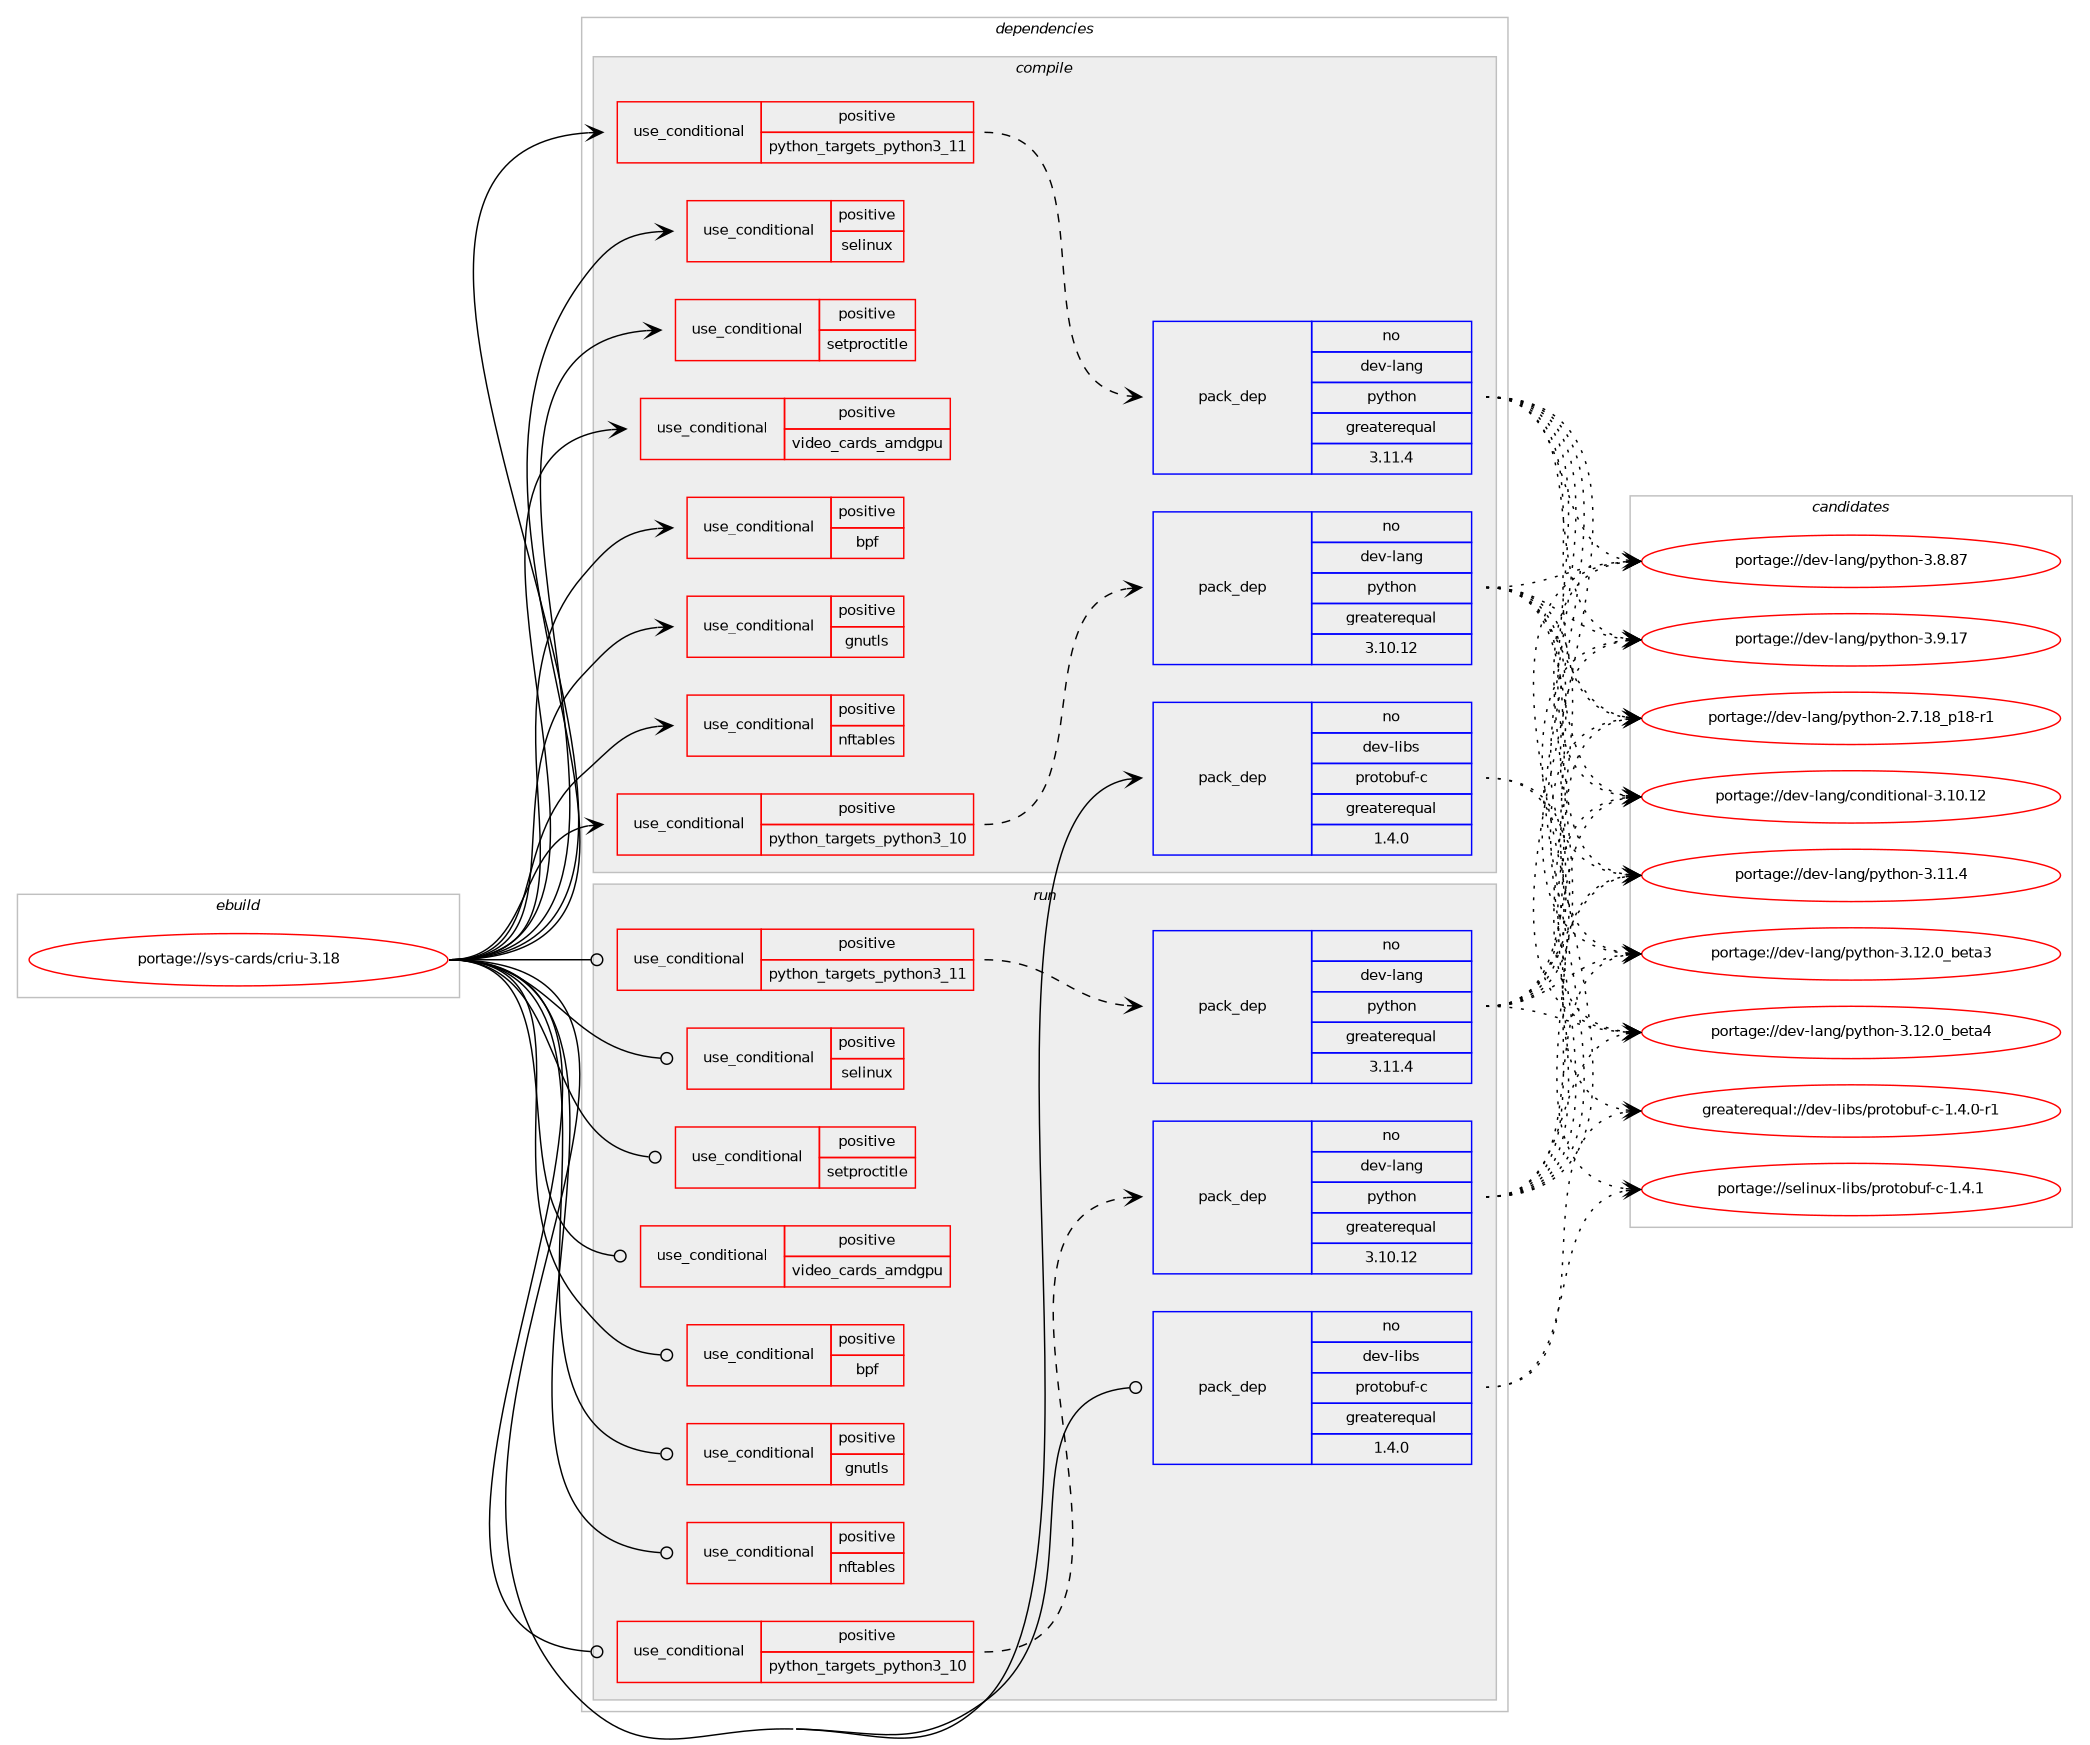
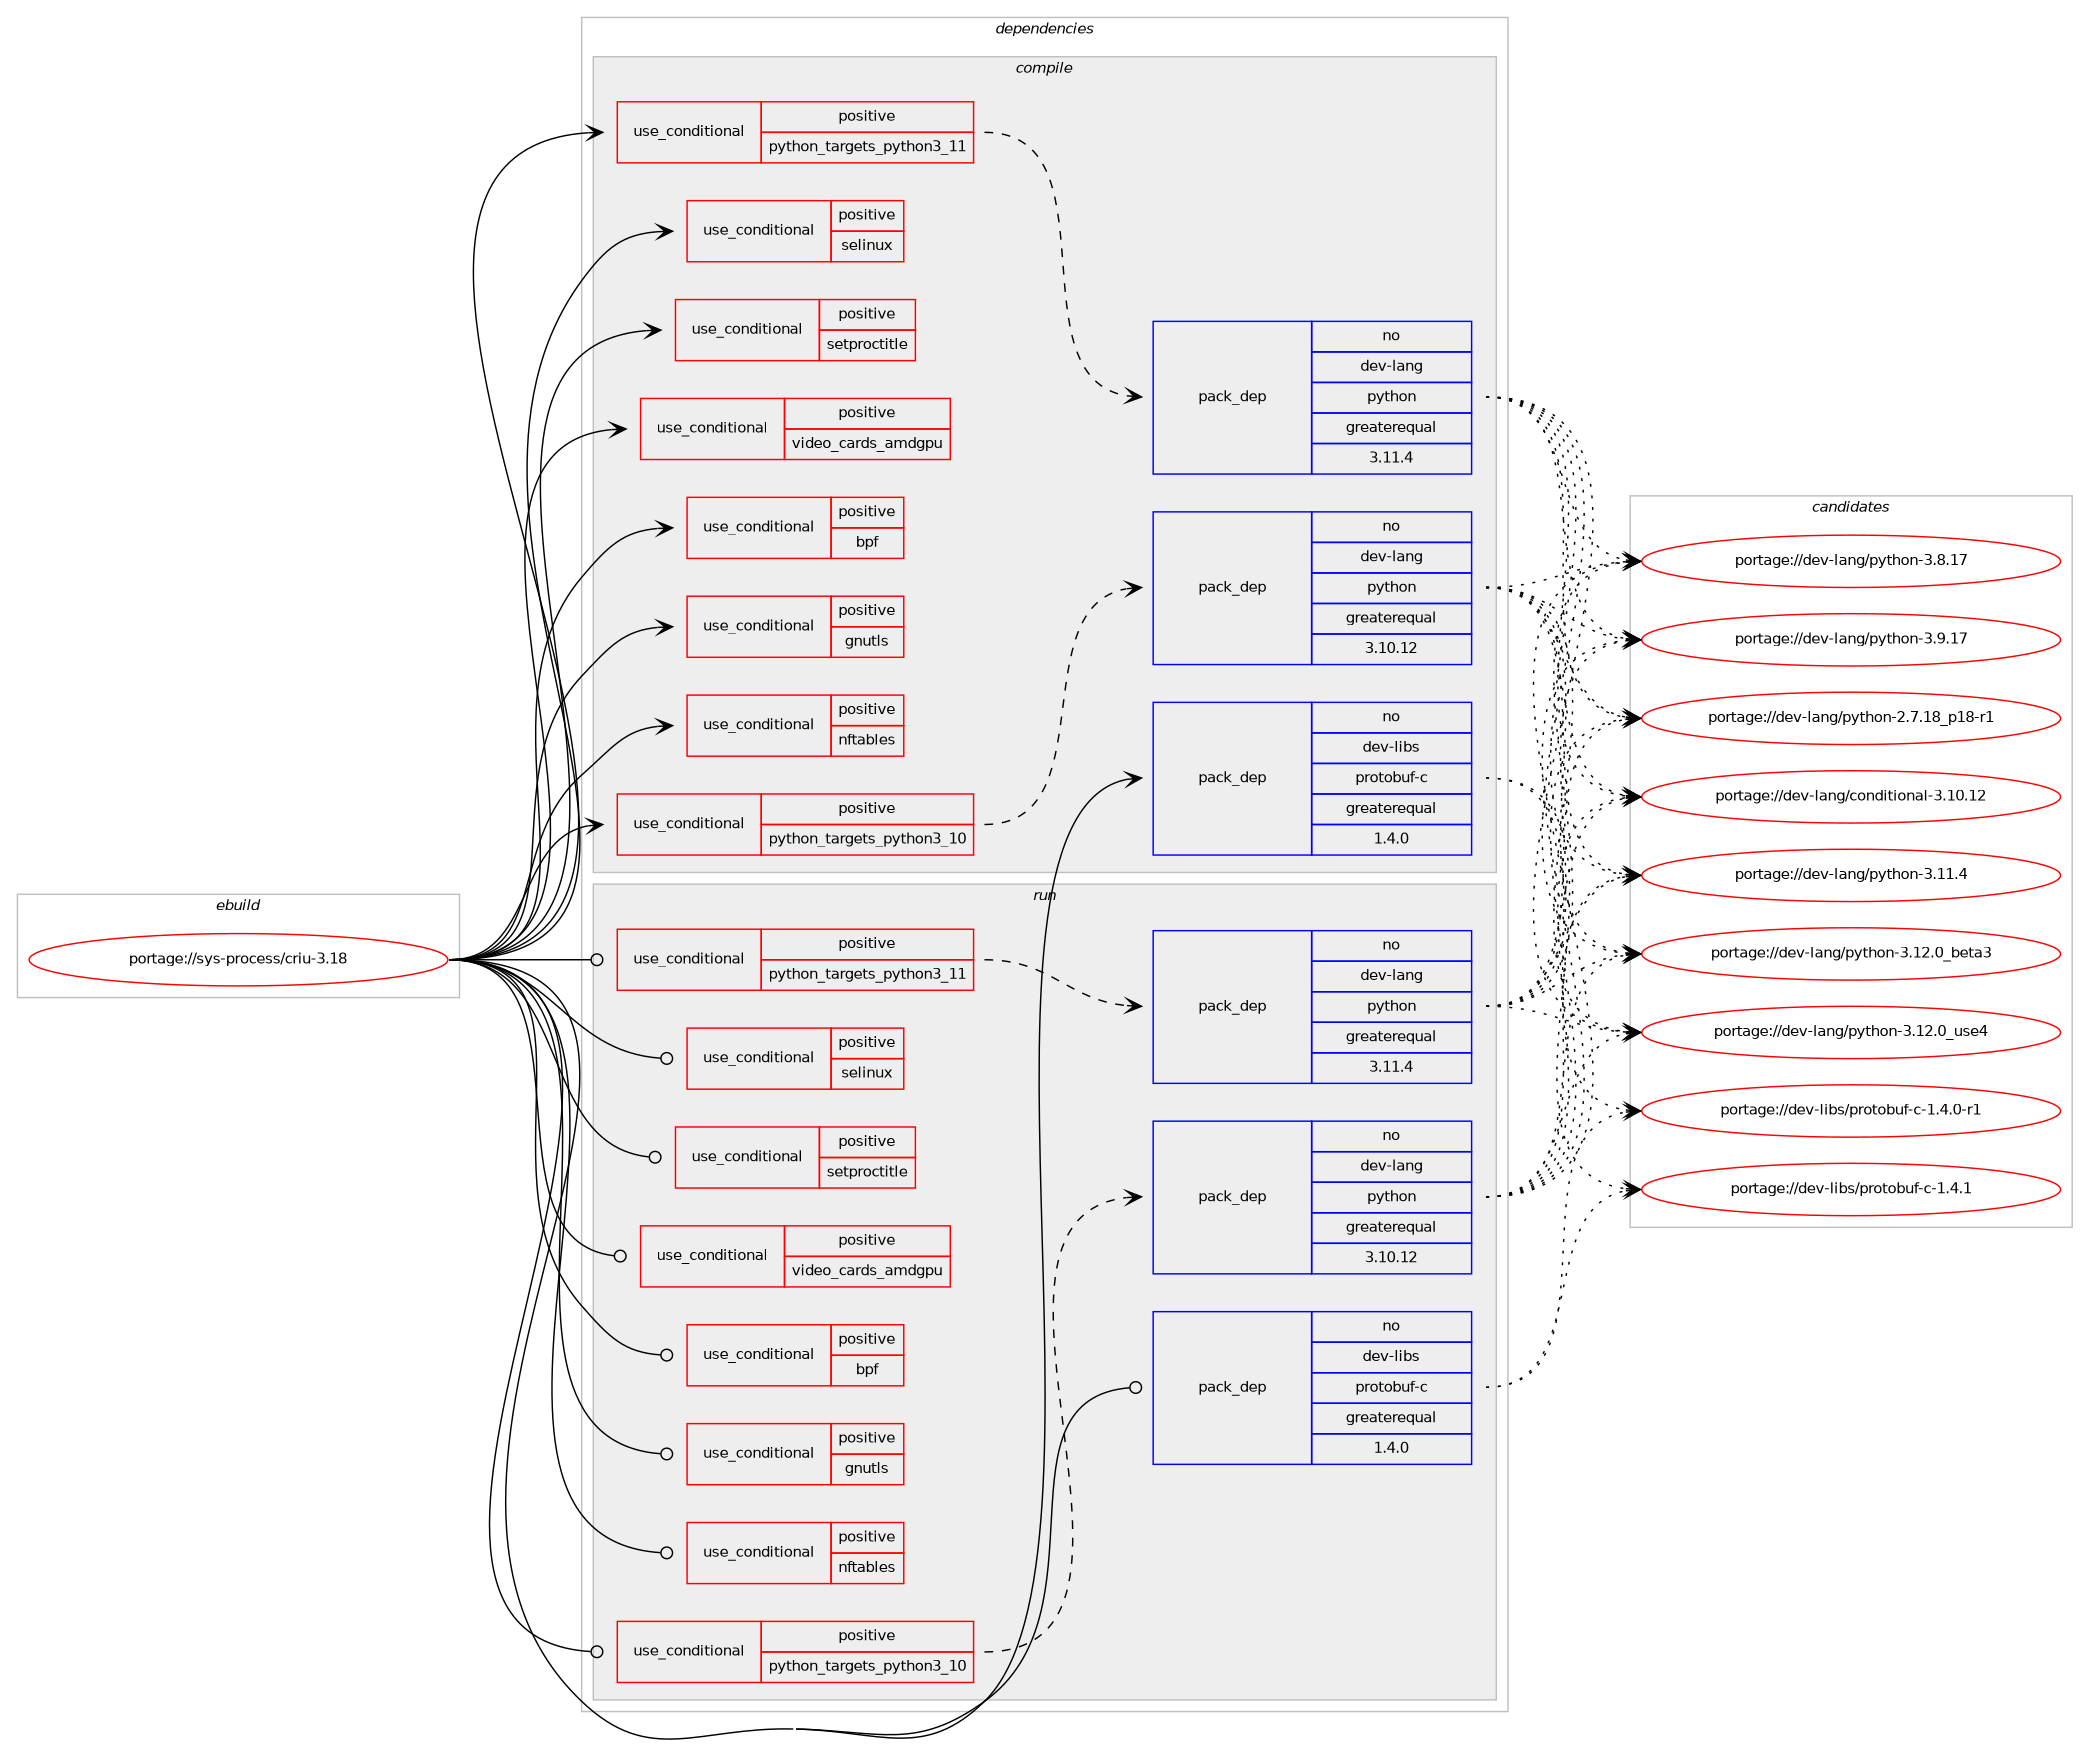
node "portage://dev-lang/python-3.8.87": label "portage://dev-lang/python-3.8.87" -> "portage://dev-lang/python-3.8.17"
node "portage://sys-cards/criu-3.18": label "portage://sys-cards/criu-3.18" -> "portage://sys-process/criu-3.18"
node "portage://dev-lang/python-3.12.0_beta4": label "portage://dev-lang/python-3.12.0_beta4" -> "portage://dev-lang/python-3.12.0_use4"
node "greaterequal://dev-libs/protobuf-c-1.4.0-r1": label "greaterequal://dev-libs/protobuf-c-1.4.0-r1" -> "portage://dev-libs/protobuf-c-1.4.0-r1"
node "portage://selinux-libs/protobuf-c-1.4.1": label "portage://selinux-libs/protobuf-c-1.4.1" -> "portage://dev-libs/protobuf-c-1.4.1"
